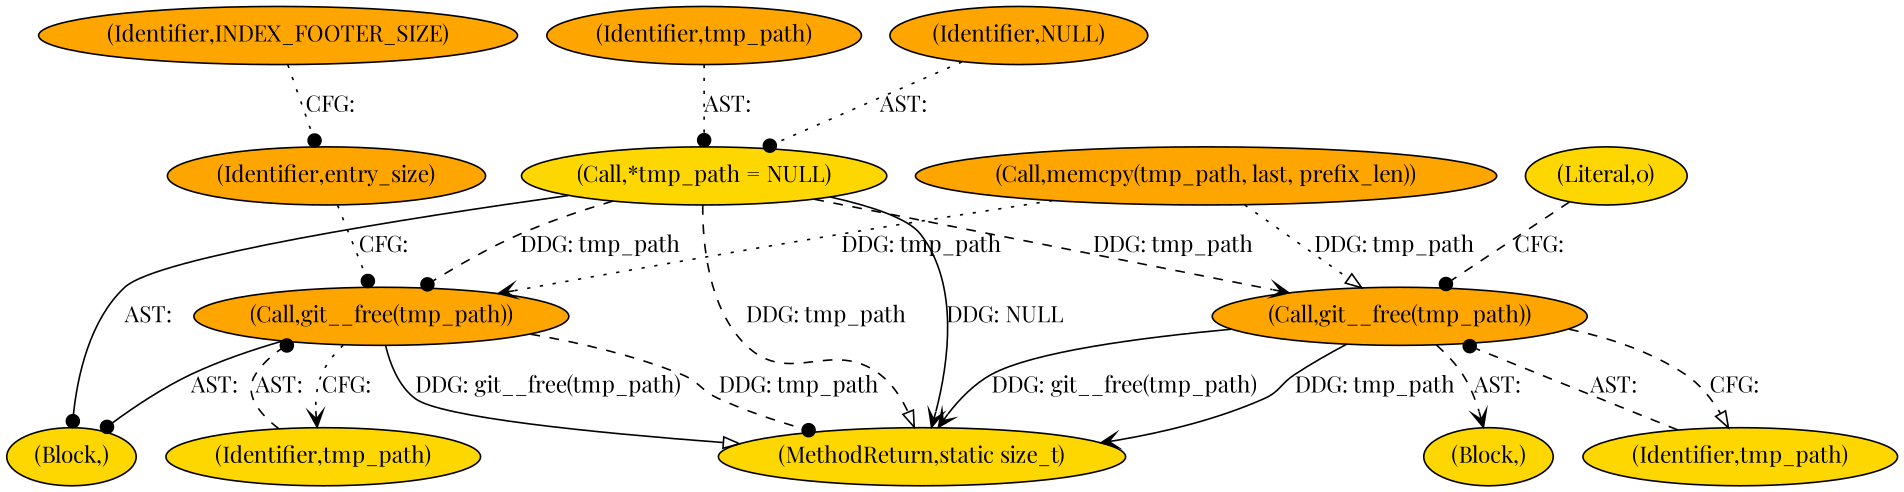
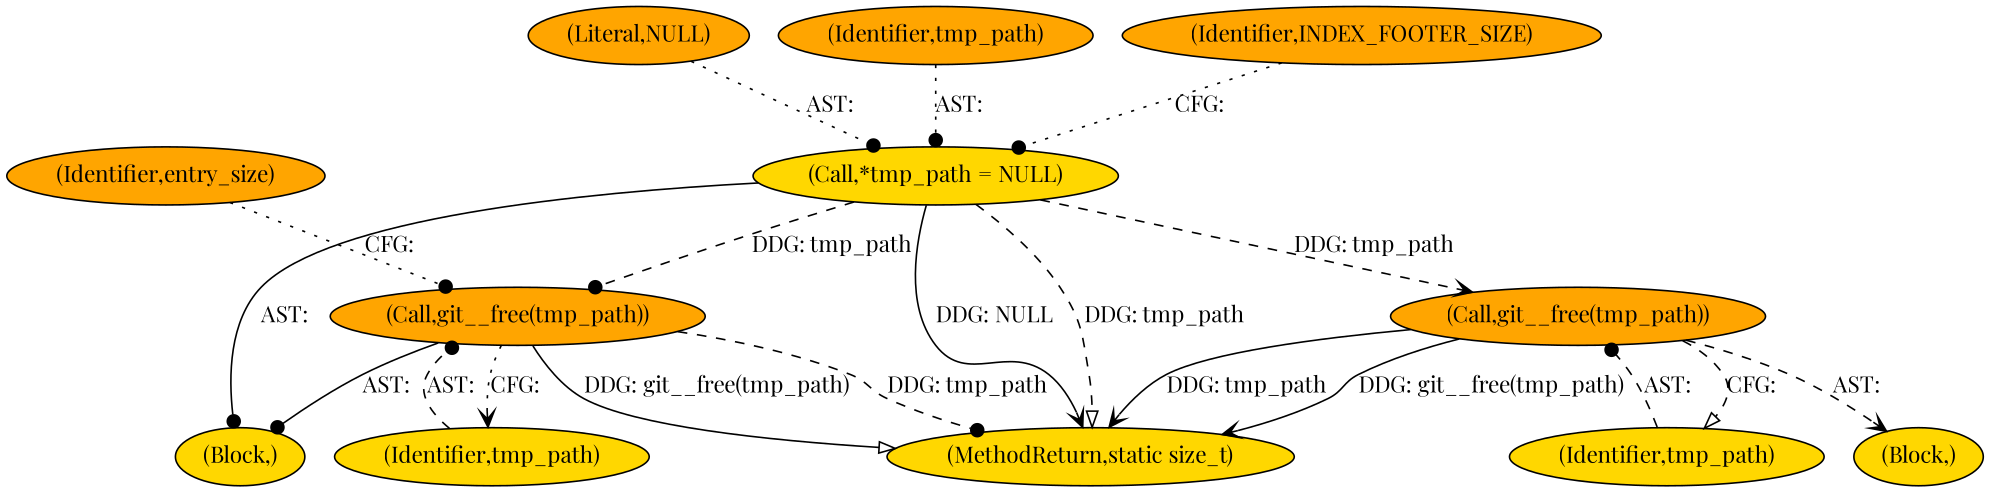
node "(Identifier,NULL)": label "(Identifier,NULL)" -> "(Literal,NULL)"
edge "(Identifier,INDEX_FOOTER_SIZE)" -> "(Identifier,entry_size)": now "(Identifier,INDEX_FOOTER_SIZE)" -> "(Call,*tmp_path = NULL)"
node "(Call,memcpy(tmp_path, last, prefix_len))": removed
node "(Literal,0)": removed
